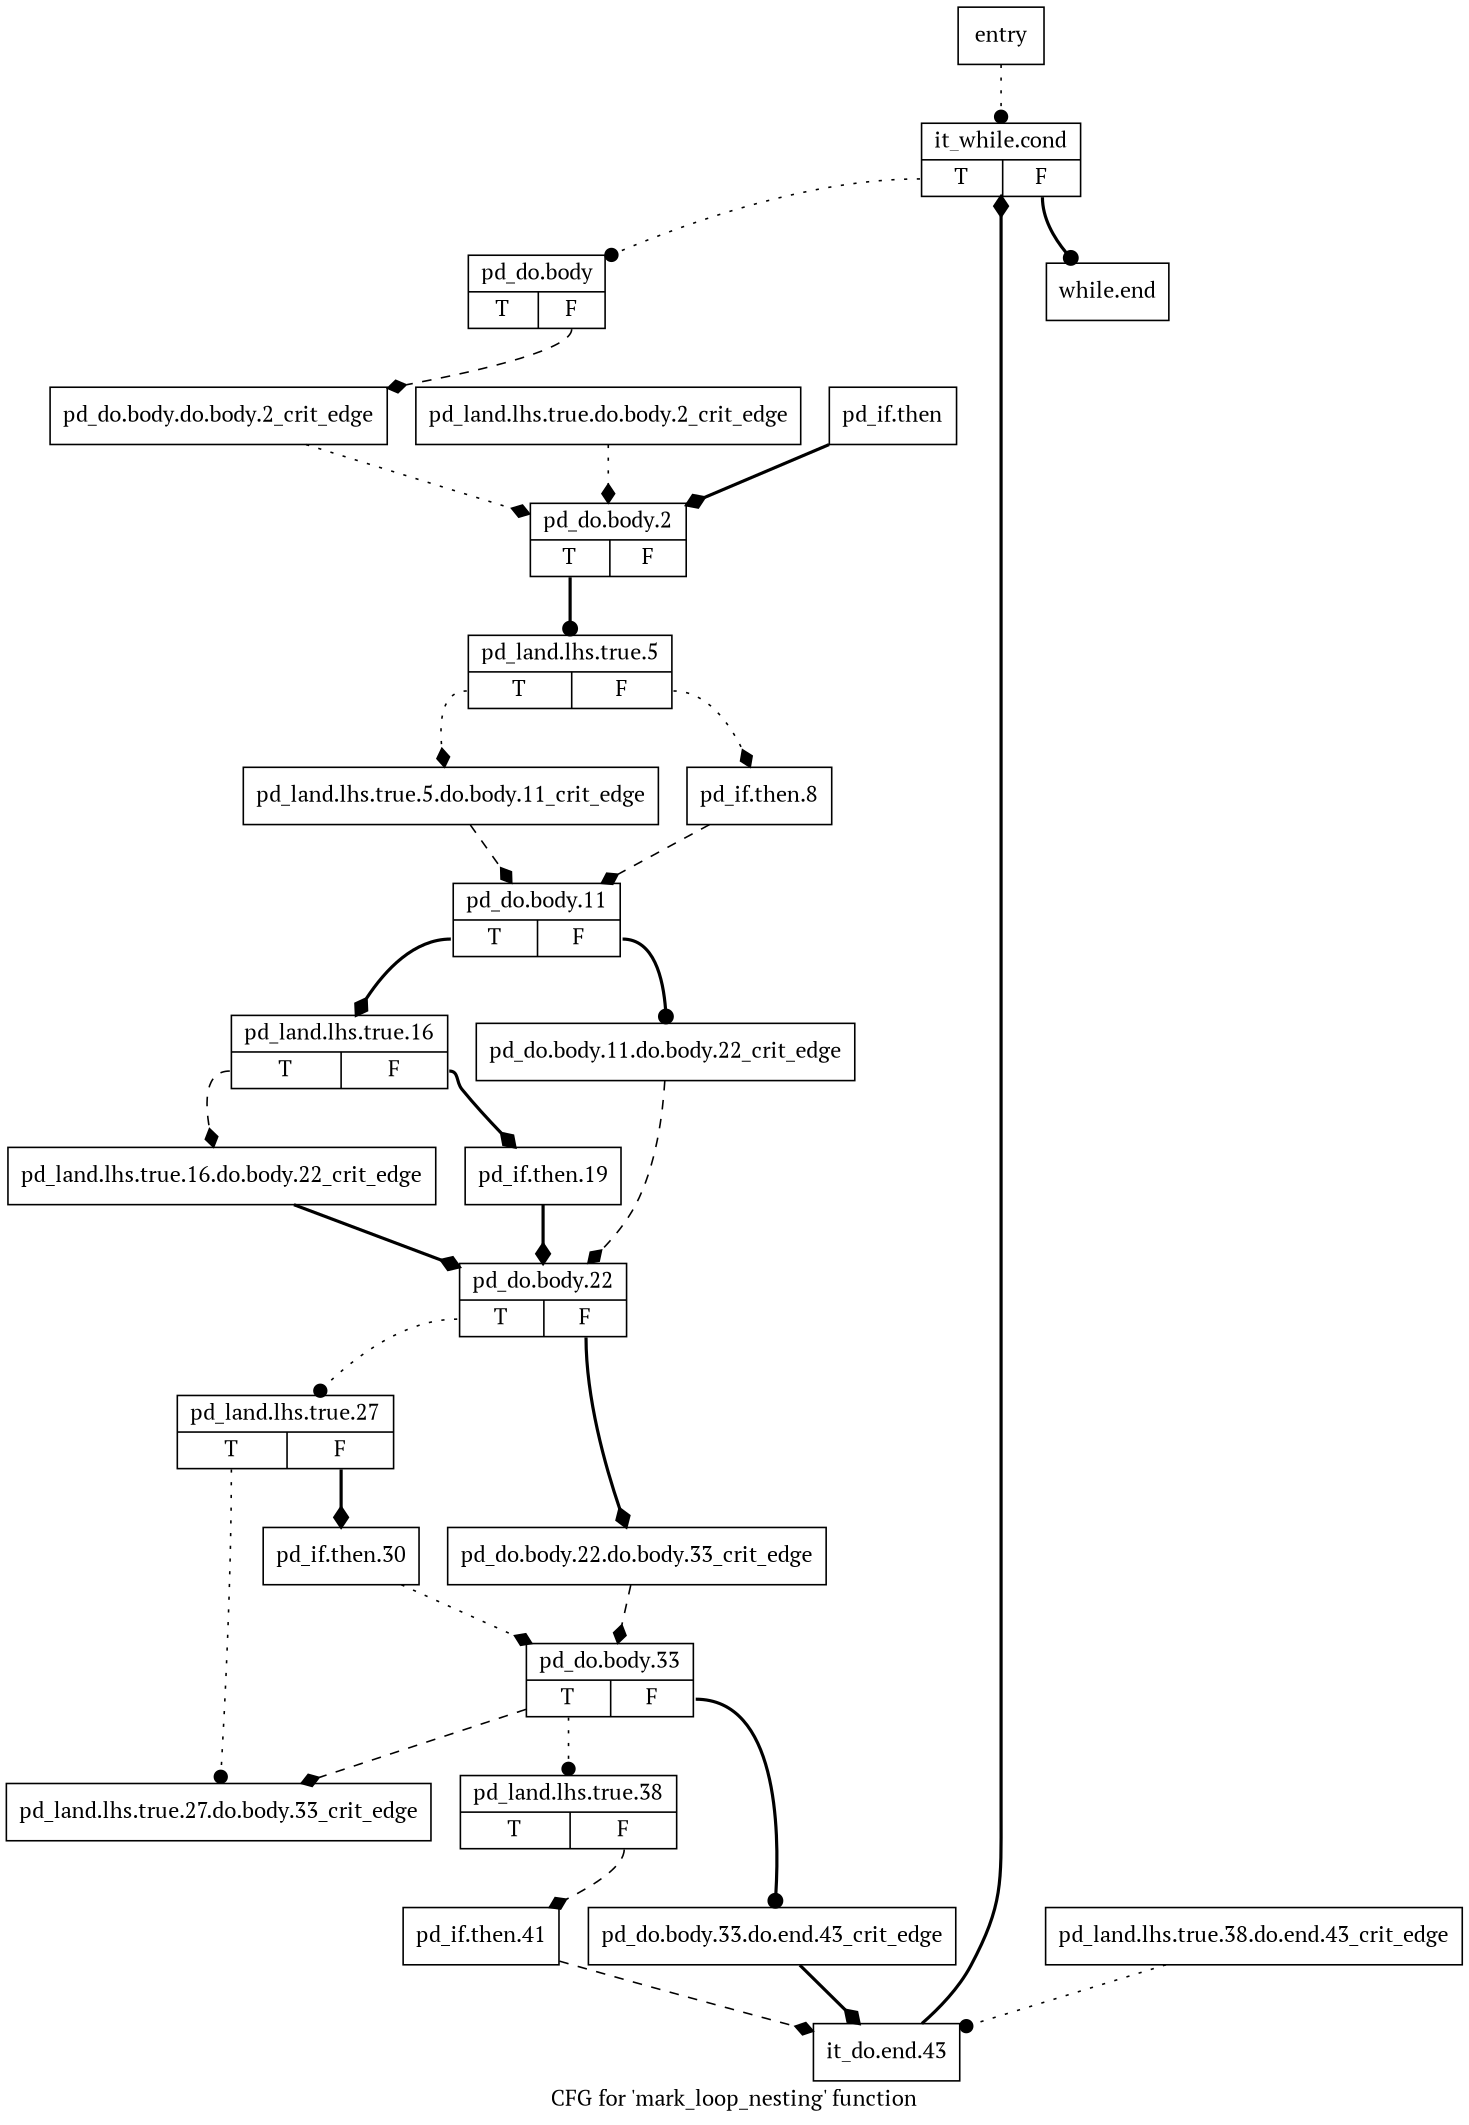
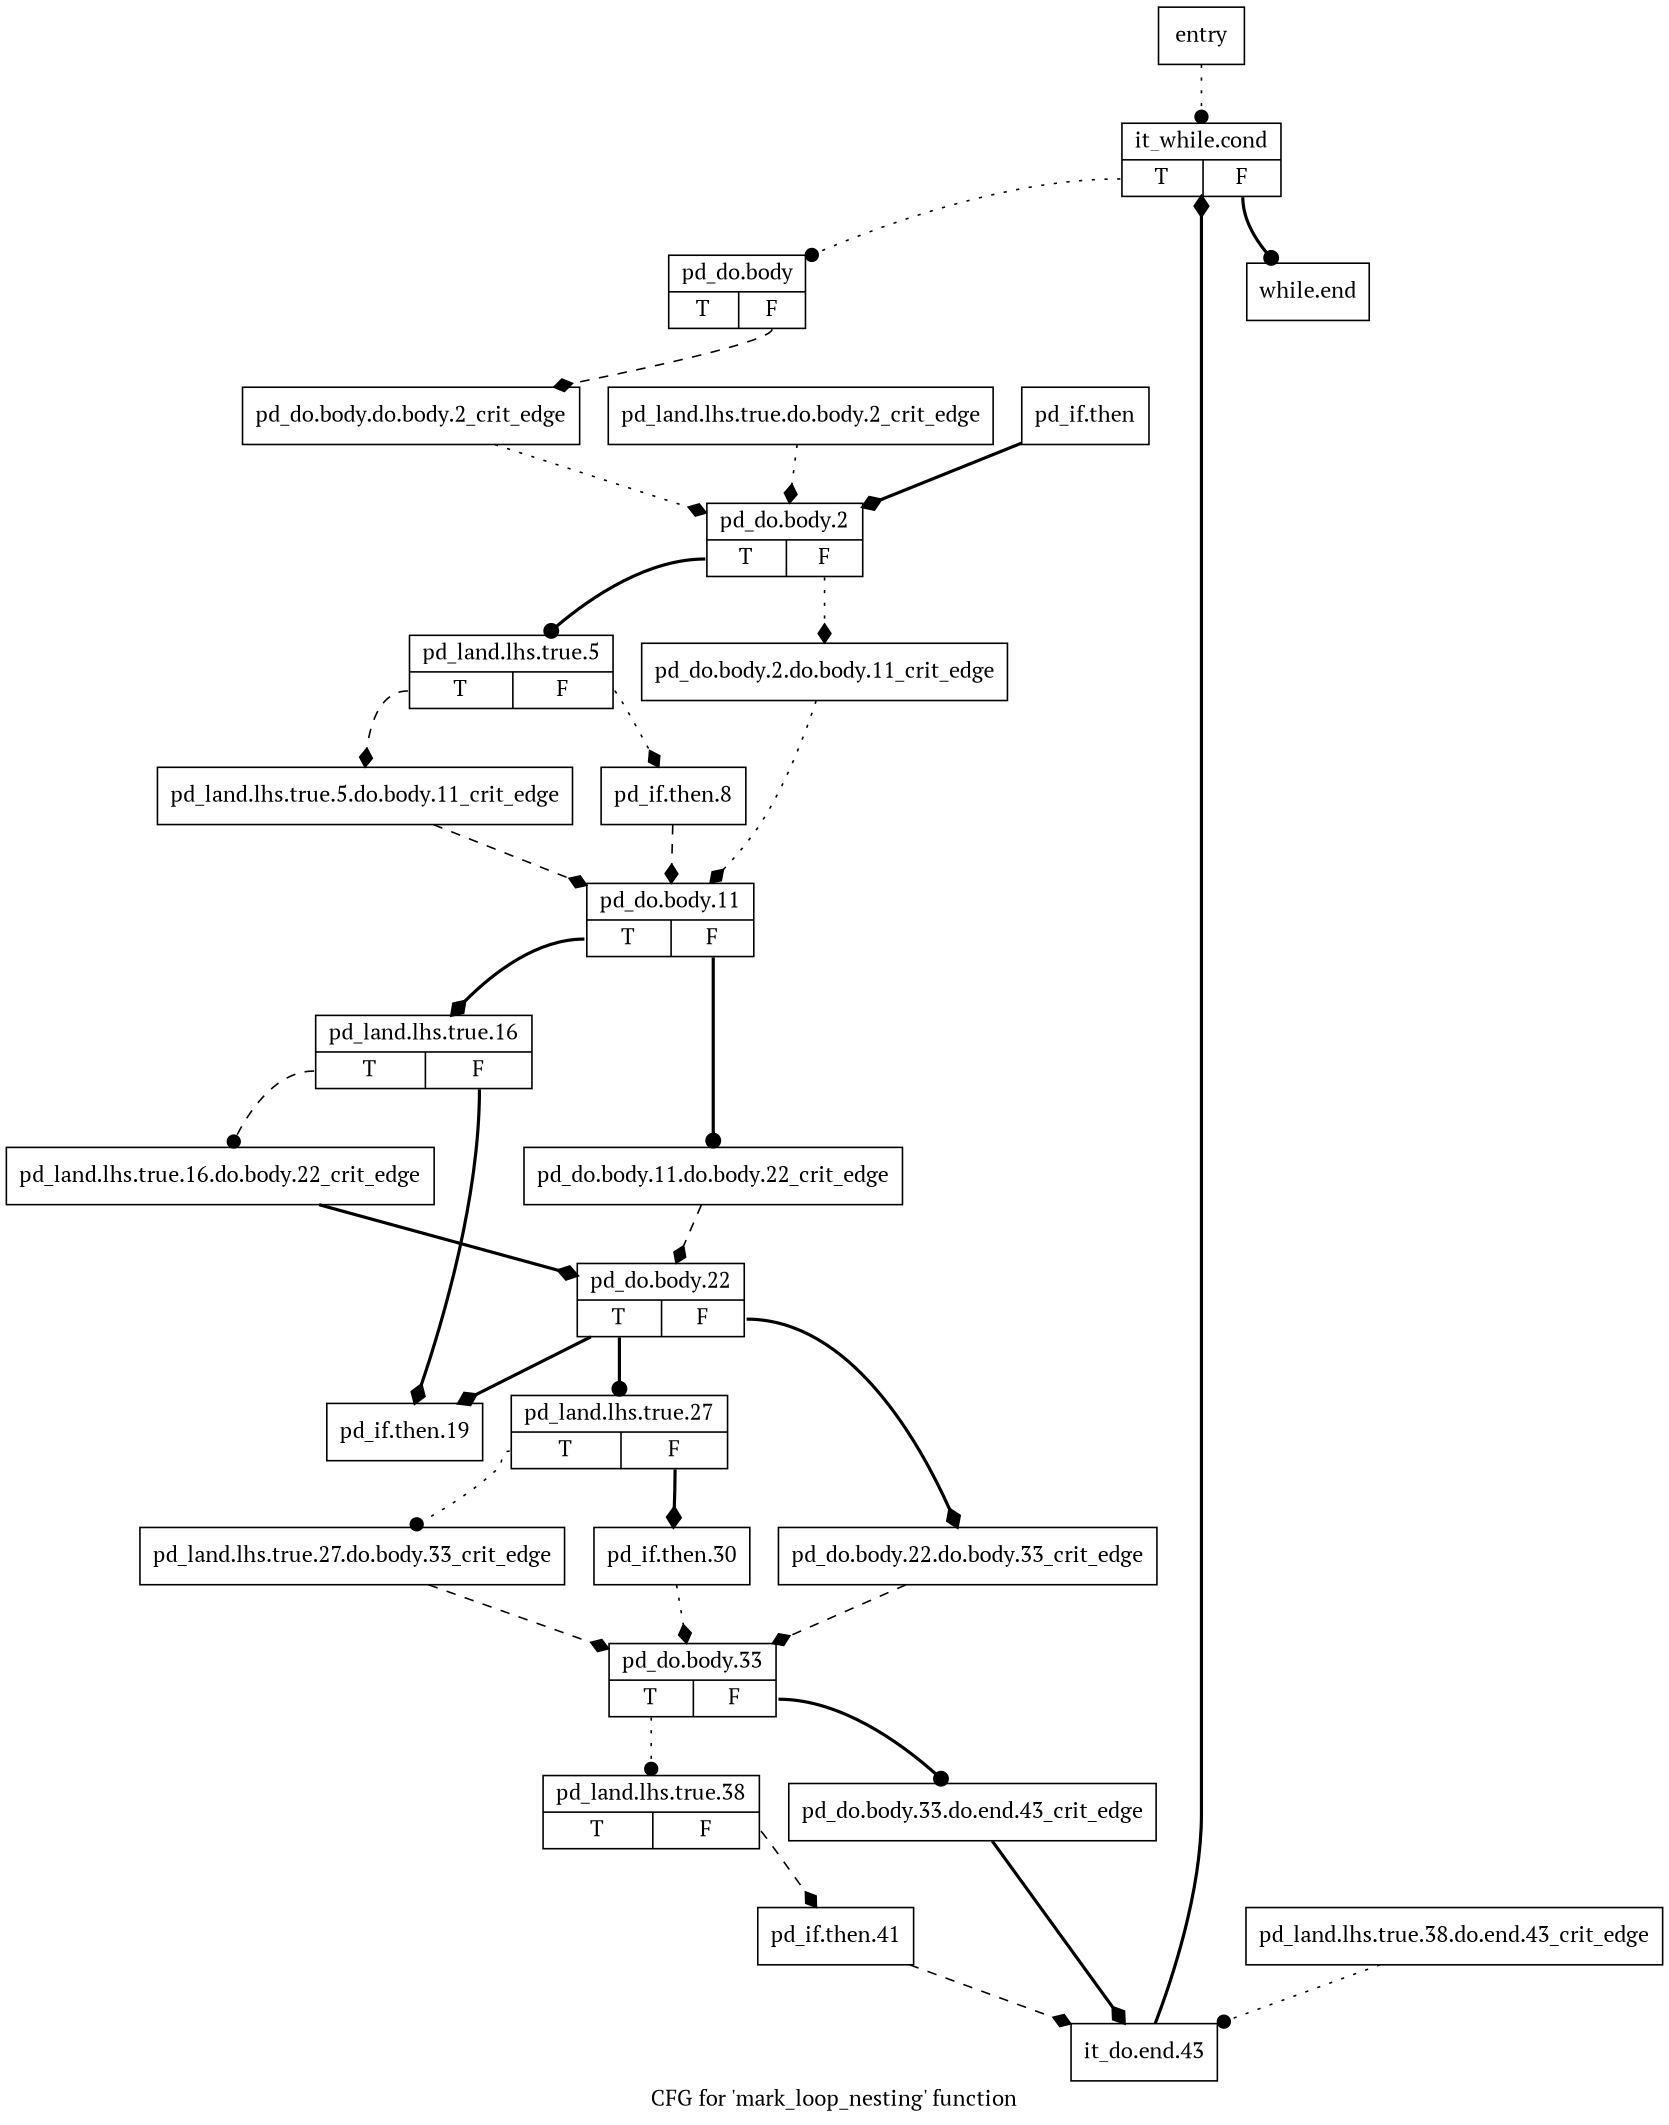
node "pd_do.body.2.do.body.11_crit_edge": added
edge "pd_land.lhs.true.5" -> "pd_land.lhs.true.5.do.body.11_crit_edge": style dotted -> dashed
edge "pd_land.lhs.true.16" -> "pd_land.lhs.true.16.do.body.22_crit_edge": arrowhead diamond -> dot
edge "pd_if.then.19" -> "pd_do.body.22": reversed
edge "pd_do.body.22" -> "pd_land.lhs.true.27": style dotted -> bold
edge "pd_do.body.33" -> "pd_land.lhs.true.27.do.body.33_crit_edge": reversed
